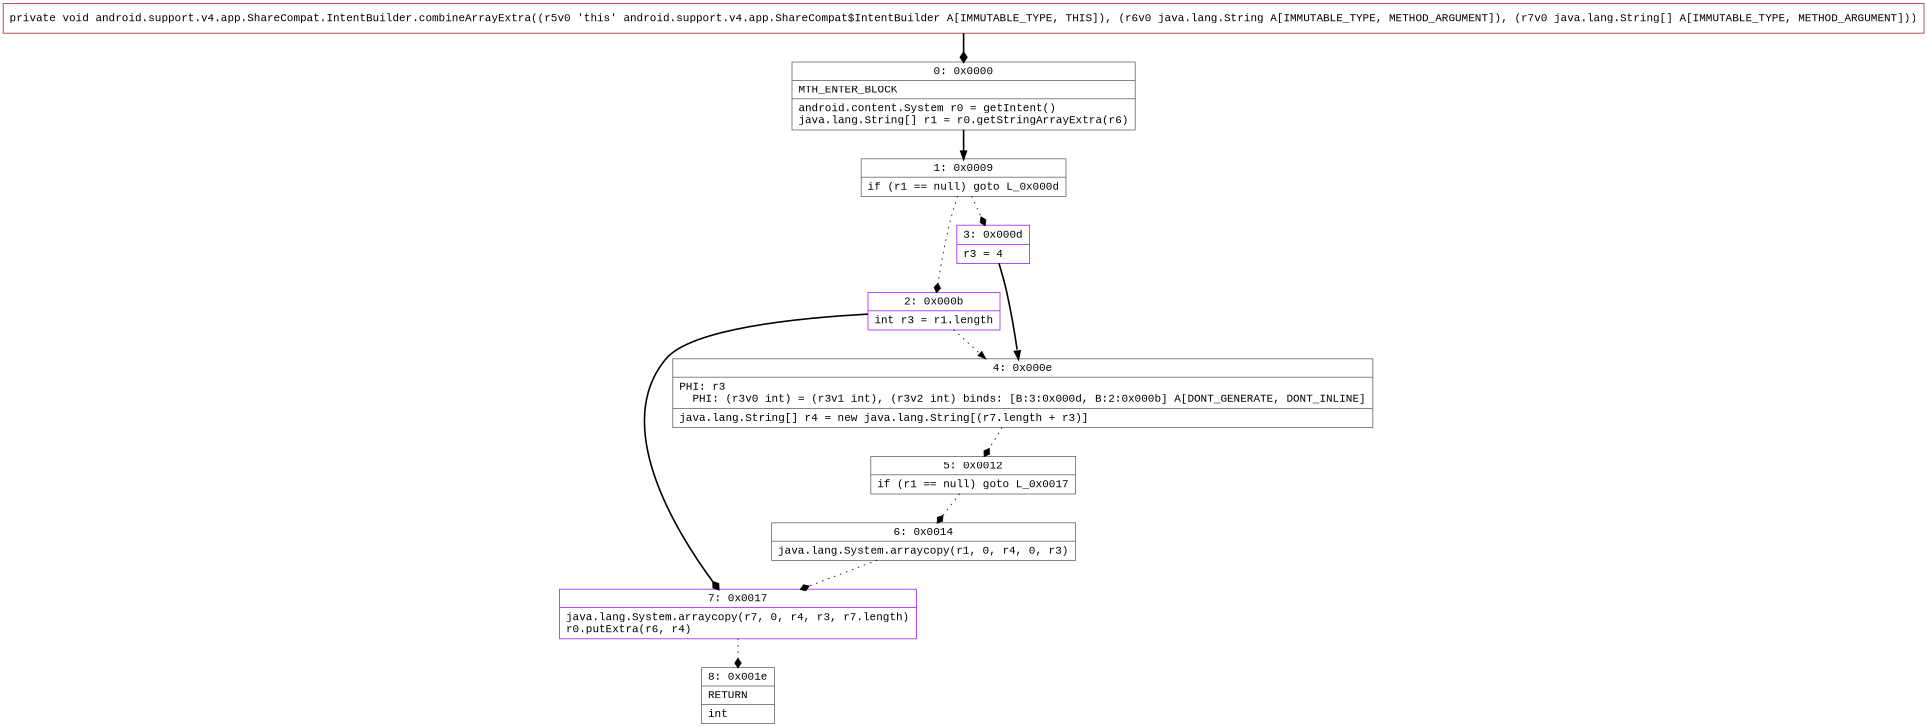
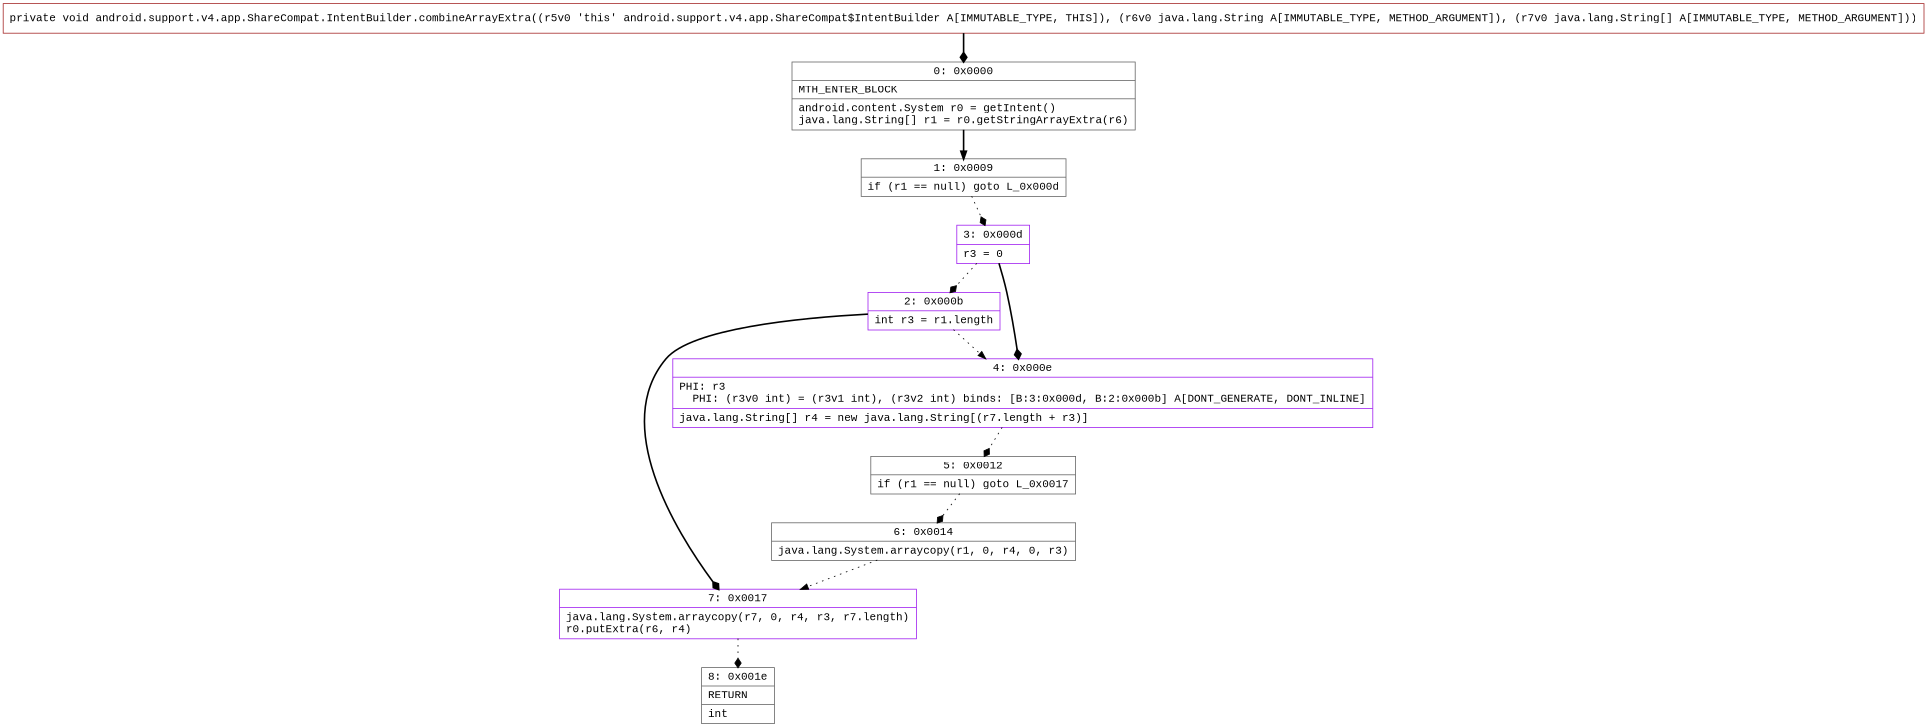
edge "1: 0x0009" -> "2: 0x000b": now "3: 0x000d" -> "2: 0x000b"
node "3: 0x000d": text "r3 = 4" -> "r3 = 0"
edge "3: 0x000d" -> "4: 0x000e": arrowhead normal -> diamond
node "4: 0x000e": color gray40 -> purple
edge "6: 0x0014" -> "7: 0x0017": arrowhead diamond -> normal
